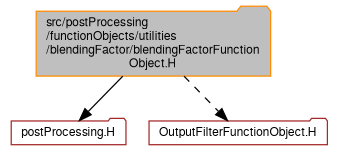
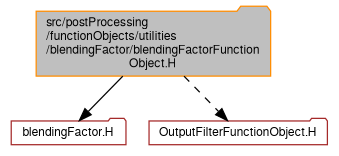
node "postProcessing.H": label "postProcessing.H" -> "blendingFactor.H"
